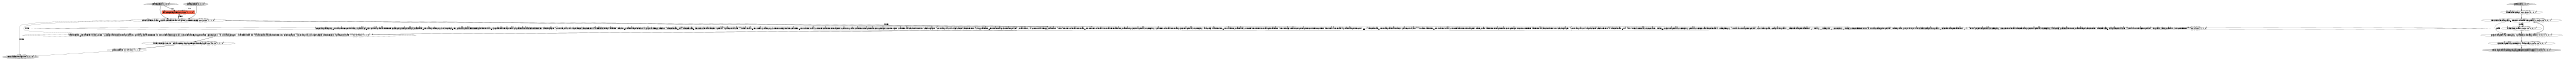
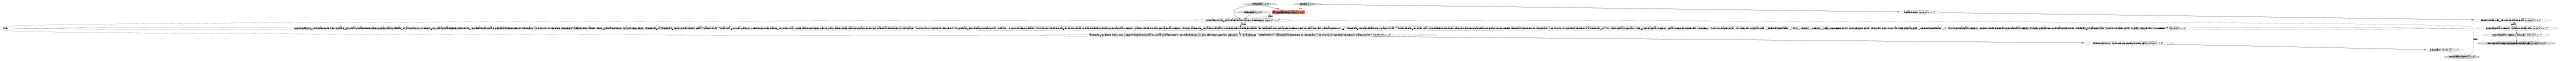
node "createContents['0', '1', '0']": shape ellipse -> diamond
edge "createContents['0', '1', '0']" -> "final Composite parent@@@2@@@['1', '1', '0']": now "performOk['0', '0', '1']" -> "final Composite parent@@@2@@@['1', '1', '0']"
node "saveSettings(profile)@@@6@@@['0', '0', '1']": removed
